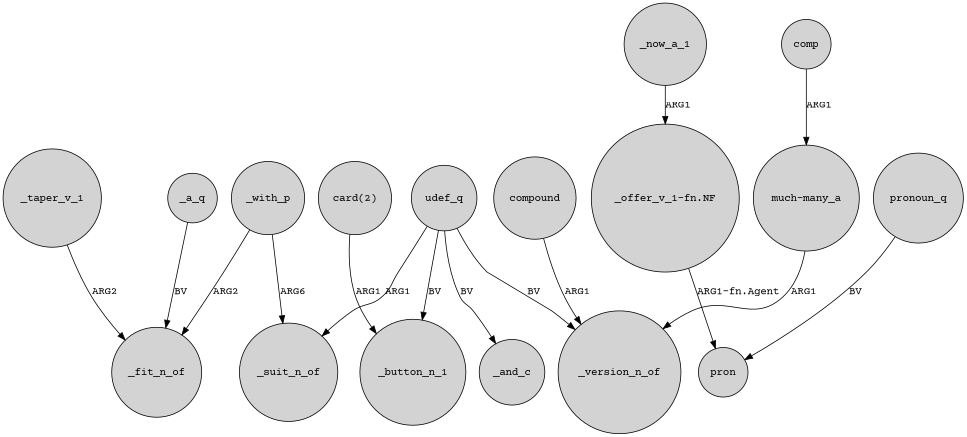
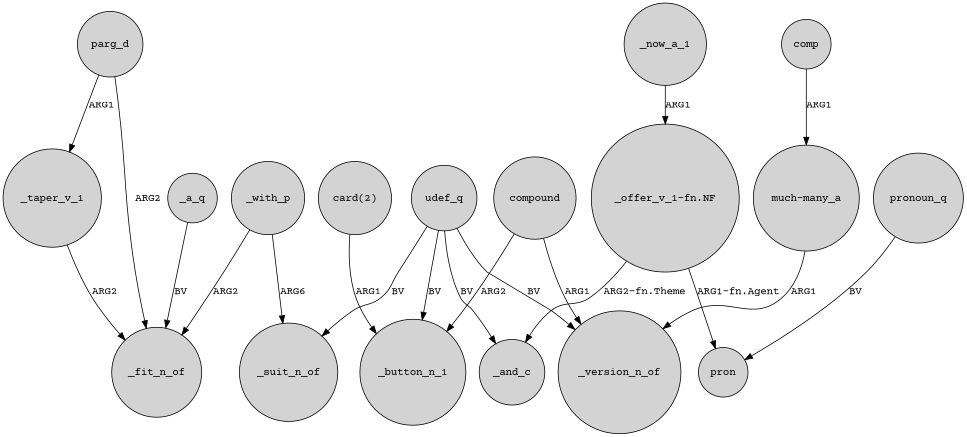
node "parg_d": added
edge "compound" -> "_button_n_1": added, label "ARG2"
edge "udef_q" -> "_suit_n_of": label "ARG1" -> "BV"
edge "_offer_v_1-fn.NF" -> "_and_c": added, label "ARG2-fn.Theme"
